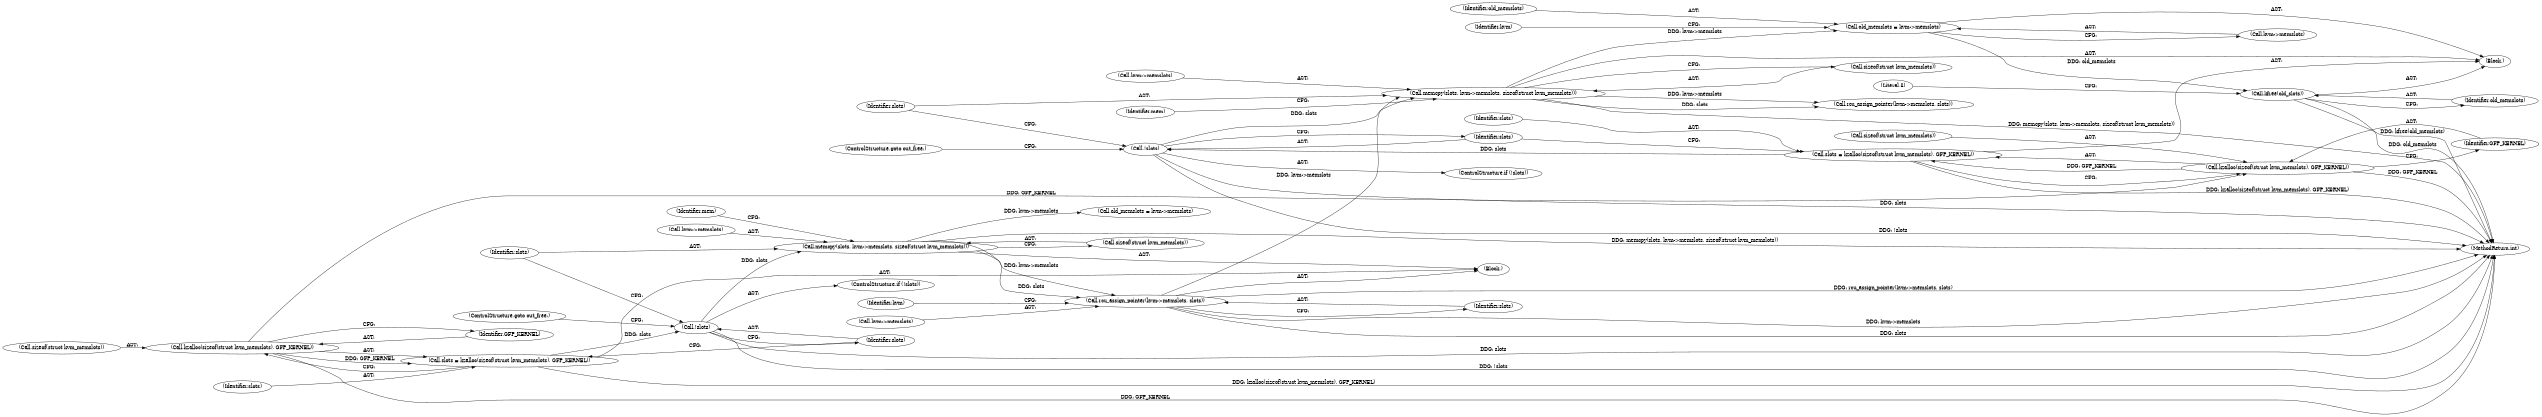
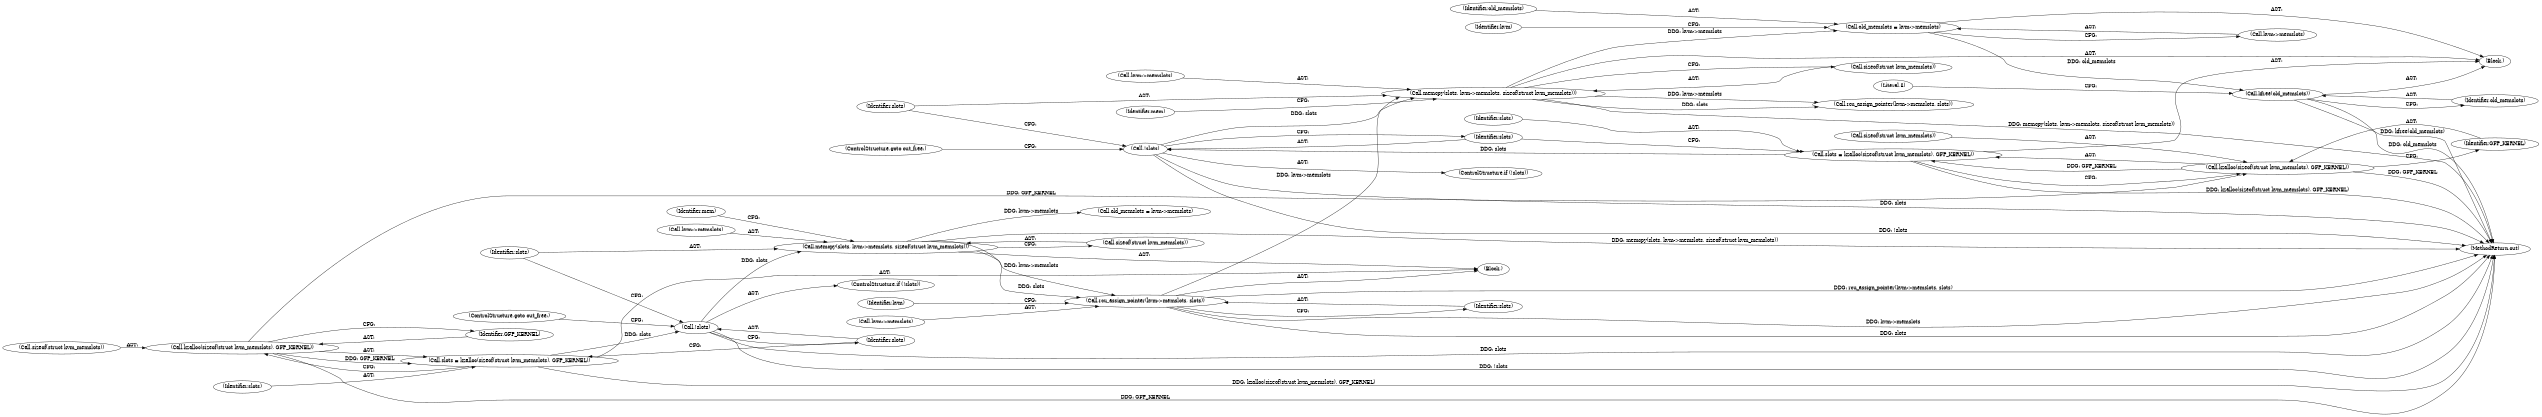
node "(Call,kfree(old_slots))": label "(Call,kfree(old_slots))" -> "(Call,kfree(old_memslots))"
node "(MethodReturn,int)": label "(MethodReturn,int)" -> "(MethodReturn,out)"
